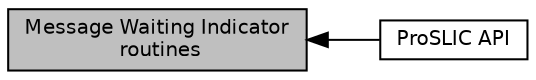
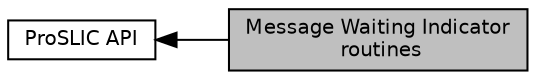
edge "ProSLIC API" -> "Message Waiting Indicator routines": reversed
